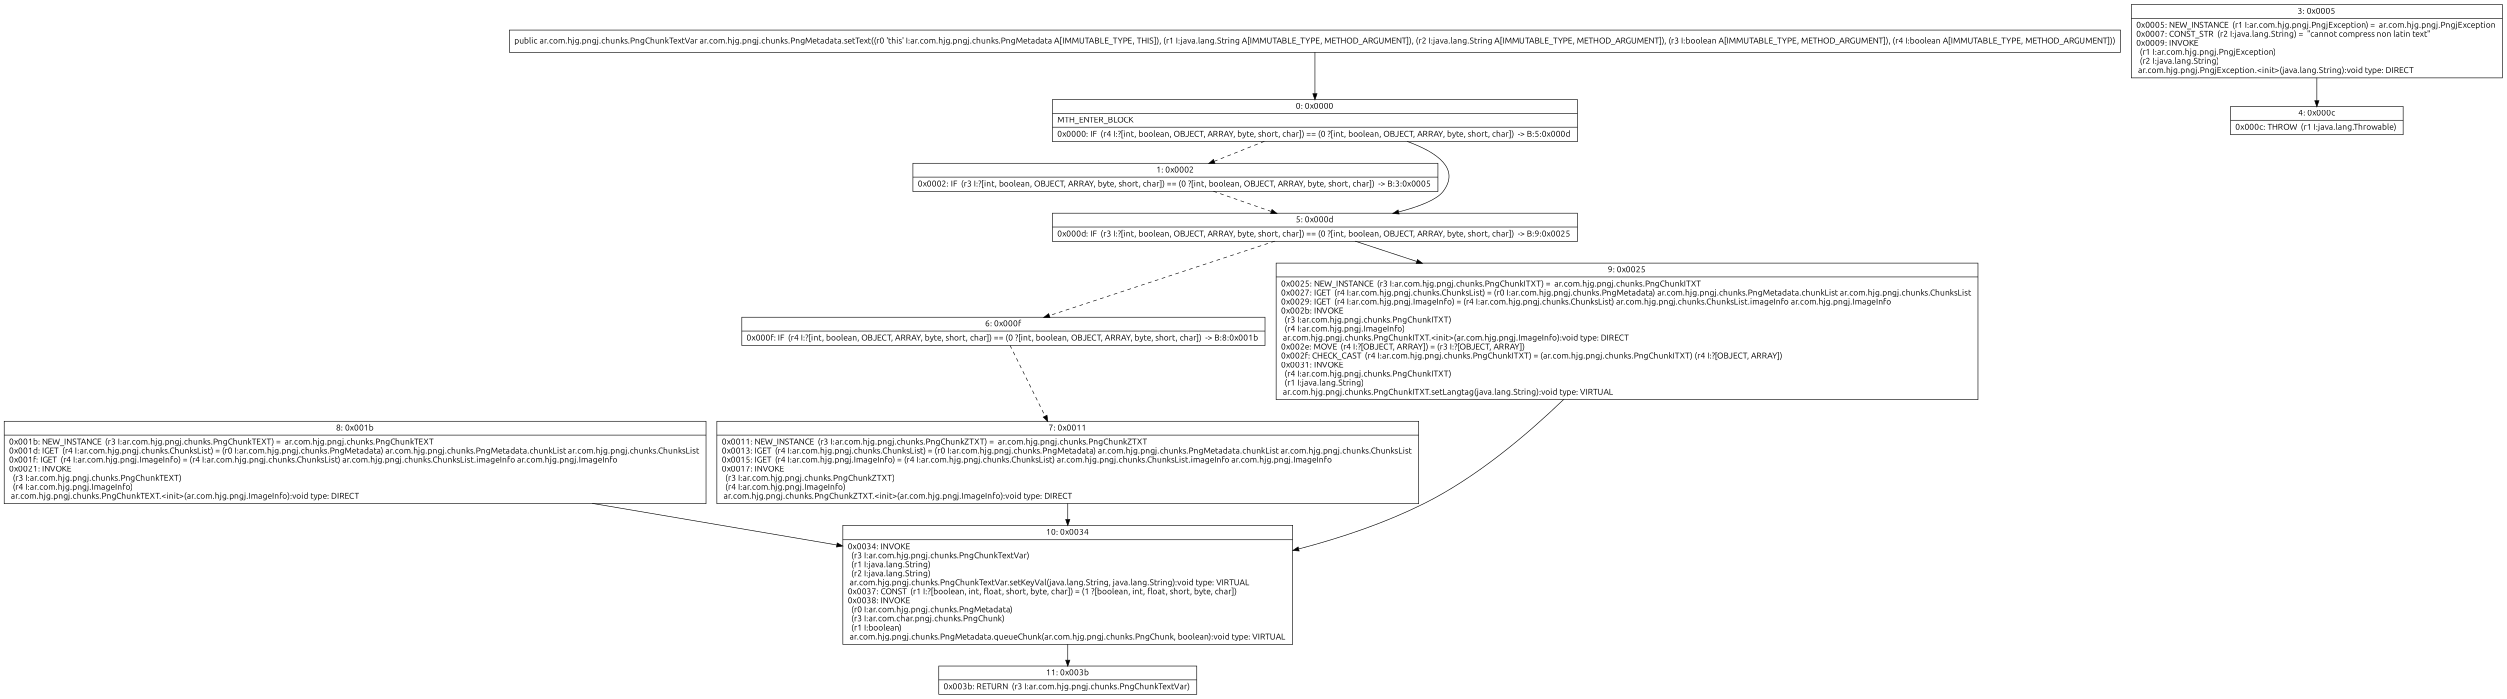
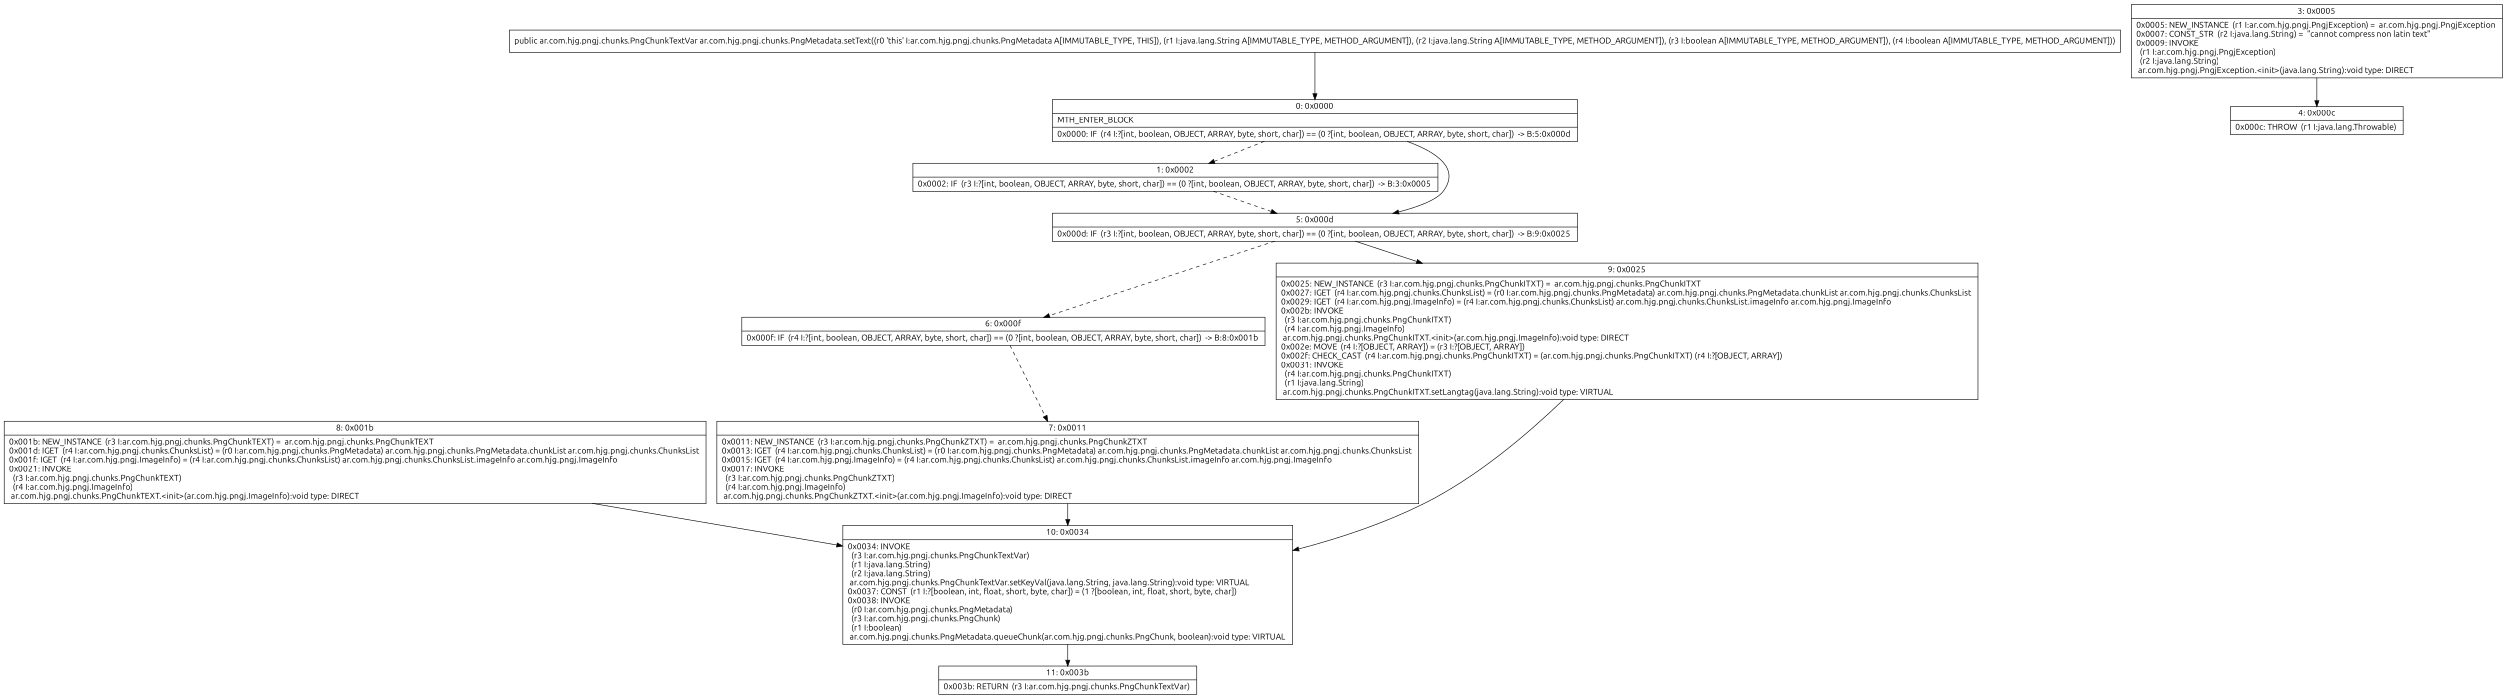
node "10: 0x0034": text "(r3 I:ar.com.char.pngj.chunks.PngChunk)" -> "(r3 I:ar.com.hjg.pngj.chunks.PngChunk)"
